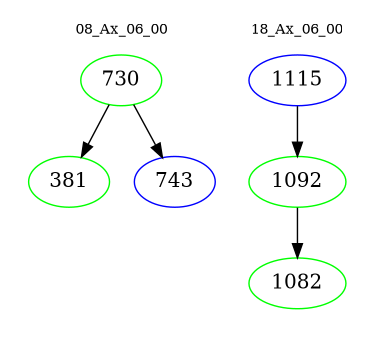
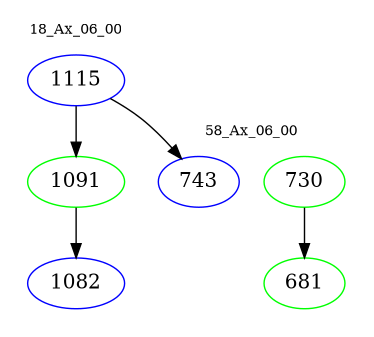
cluster "08_Ax_06_00": label "08_Ax_06_00" -> "58_Ax_06_00"
edge "730" -> "743": now "1115" -> "743"
node "381": label "381" -> "681"
node "1092": label "1092" -> "1091"
node "1082": color green -> blue
